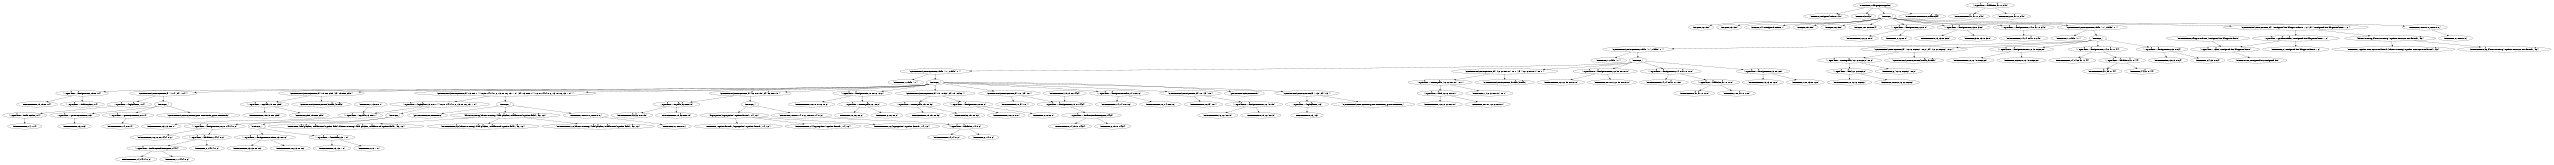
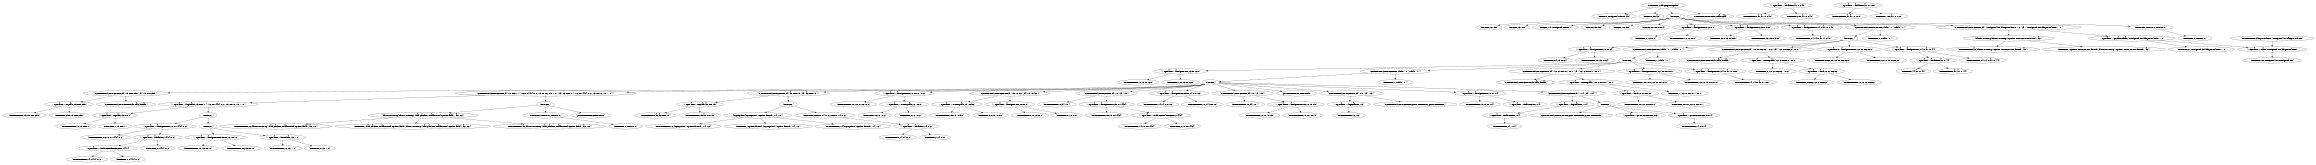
node "(IDENTIFIER,a1,a9 + 44)": label "(IDENTIFIER,a1,a9 + 44)" -> "(IDENTIFIER,a1,a1 + 44)"
edge "(<operator>.assignment,v4 = a1 + 108)" -> "(<operator>.addition,a1 + 108)": removed
edge "(IDENTIFIER,v5,v5 = v4[2])" -> "(<operator>.assignment,v5 = v4[2])": reversed
edge "(LITERAL,1,v3 == 1)" -> "(<operator>.equals,v3 == 1)": reversed
node "(IDENTIFIER,v3,--v3)": removed
